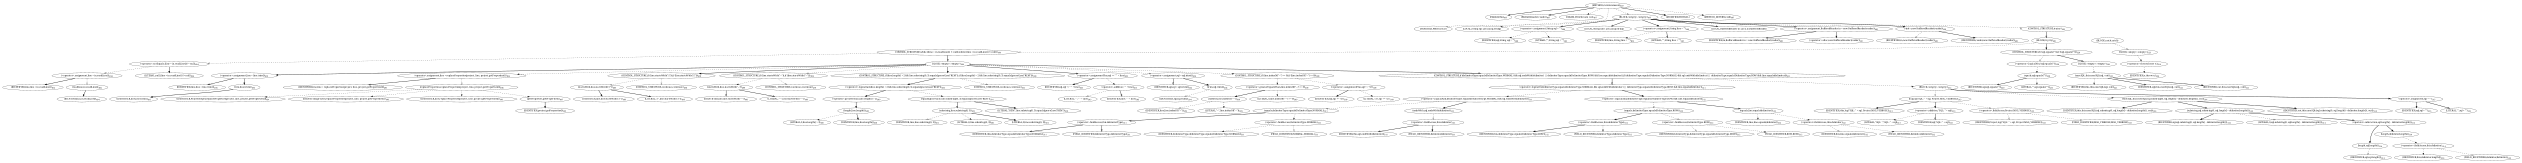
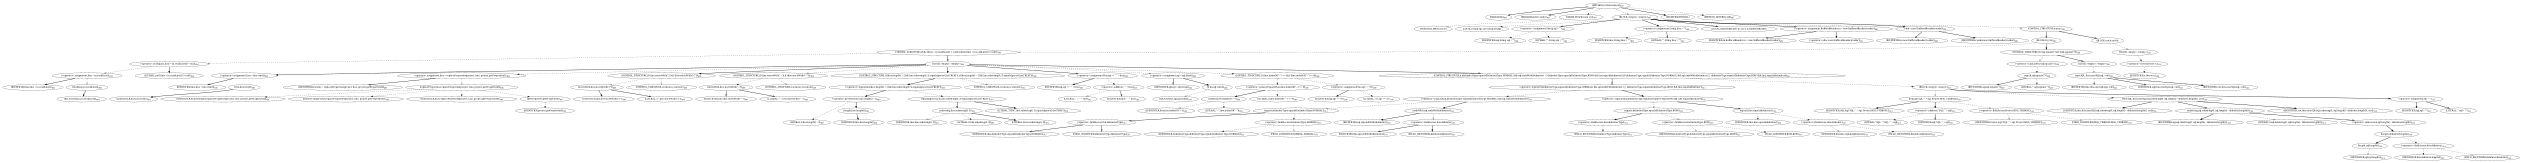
edge "(METHOD,runStatements)" -> "(MODIFIER,PROTECTED)": now "(PARAM,PrintStream out)" -> "(MODIFIER,PROTECTED)"
node "(LOCAL,String line: java.lang.String)": removed
edge "(<init>,new BufferedReader(reader))" -> "(IDENTIFIER,in,new BufferedReader(reader))": style dashed -> bold
edge "(CONTROL_STRUCTURE,try,try)" -> "(BLOCK,catch,catch)": added
edge "(<operator>.assignment,line = line.trim())" -> "(trim,line.trim())": removed
edge "(getProperties,getProperties())" -> "(IDENTIFIER,project,getProperties())": style bold -> dashed
edge "(length,line.length())" -> "(LITERAL,2,line.length() > 2)": now "(<operator>.greaterThan,line.length() > 2)" -> "(LITERAL,2,line.length() > 2)"
node "(IDENTIFIER,sql,sql.endsWith(delimiter))": added
edge "(<operator>.subtraction,sql.length() - delimiter.length())" -> "(length,sql.length())": now "(length,delimiter.length())" -> "(length,sql.length())"
node "(IDENTIFIER,this,delimiterType.equals(DelimiterType.ROW))": removed
